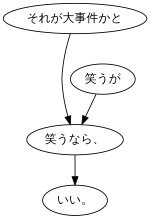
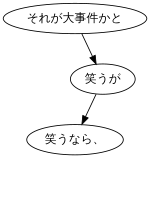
edge "それが大事件かと" -> "笑うなら、": now "それが大事件かと" -> "笑うが"
node "いい。": removed
